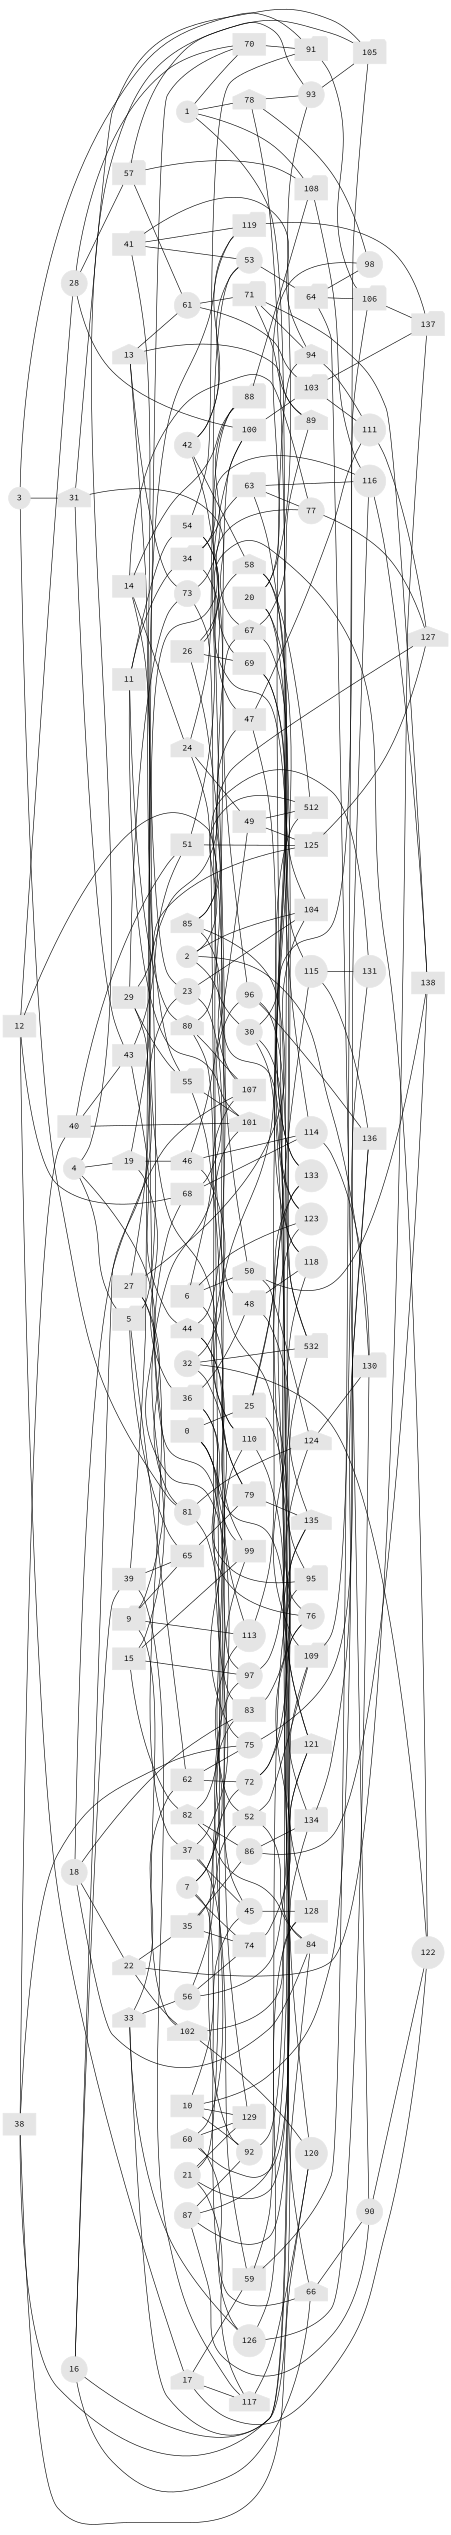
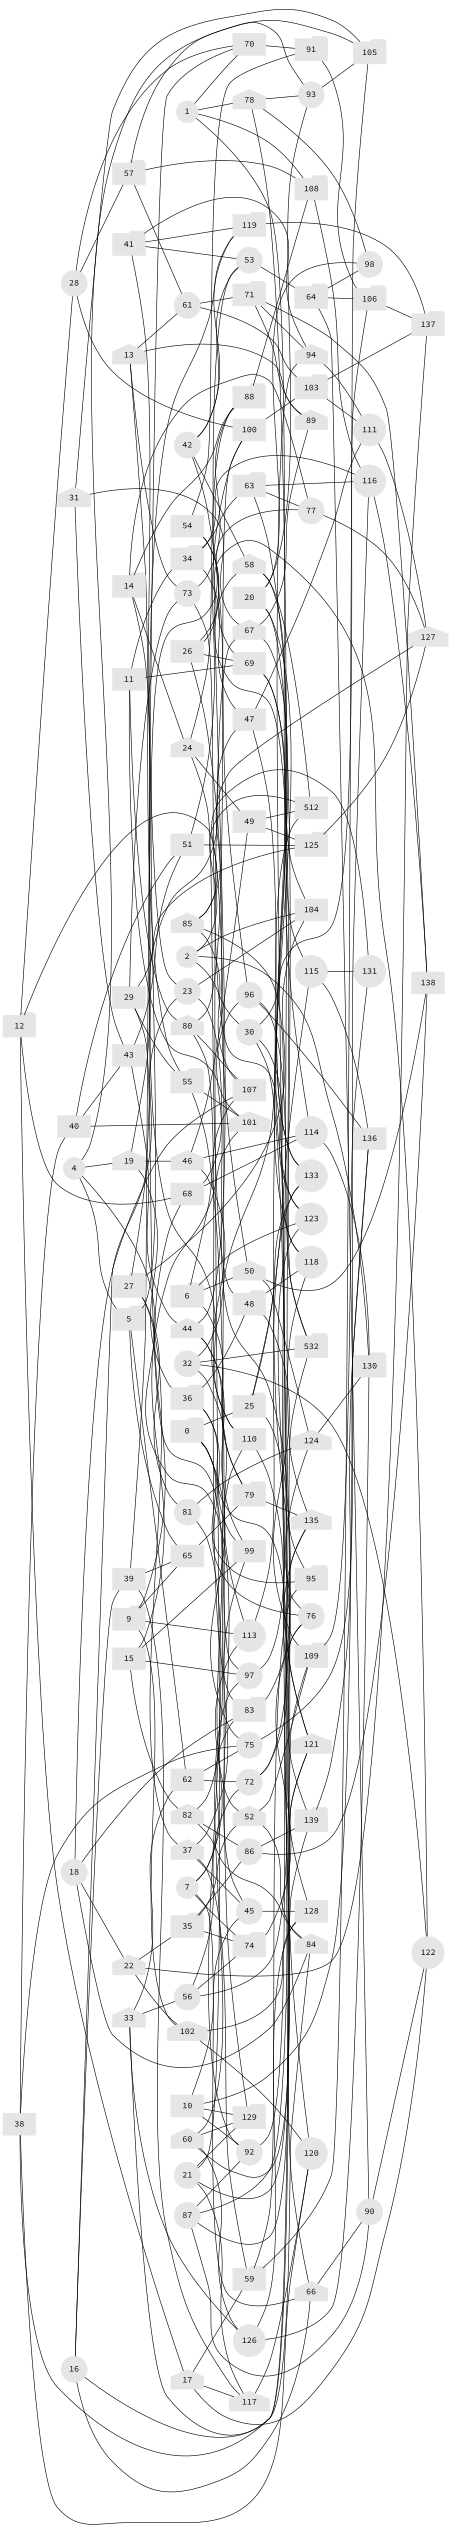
node "3": removed
edge "54" -- "11": now "69" -- "11"
node "134": label "134" -> "139"
